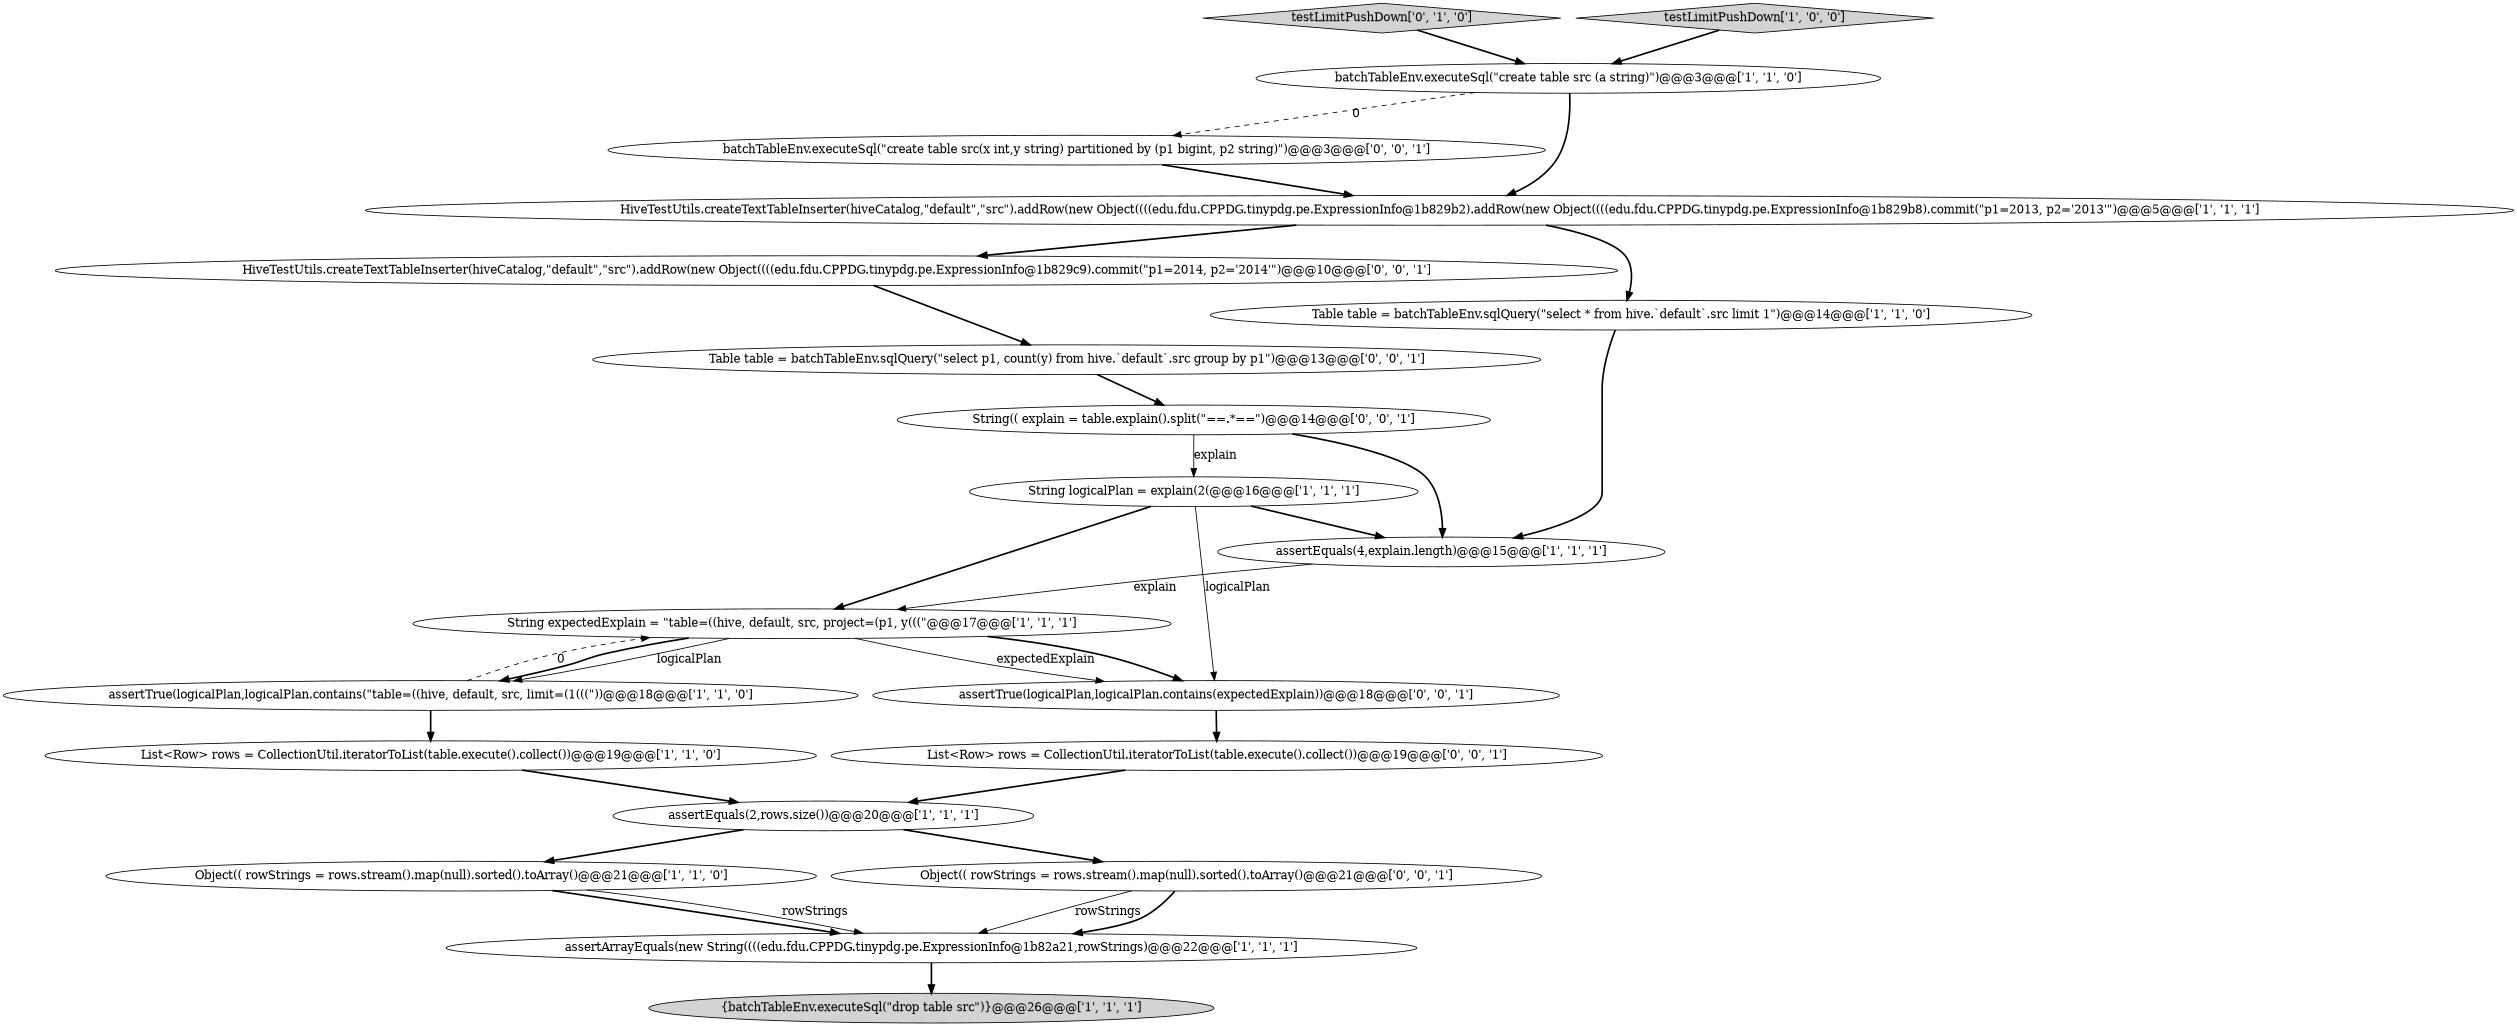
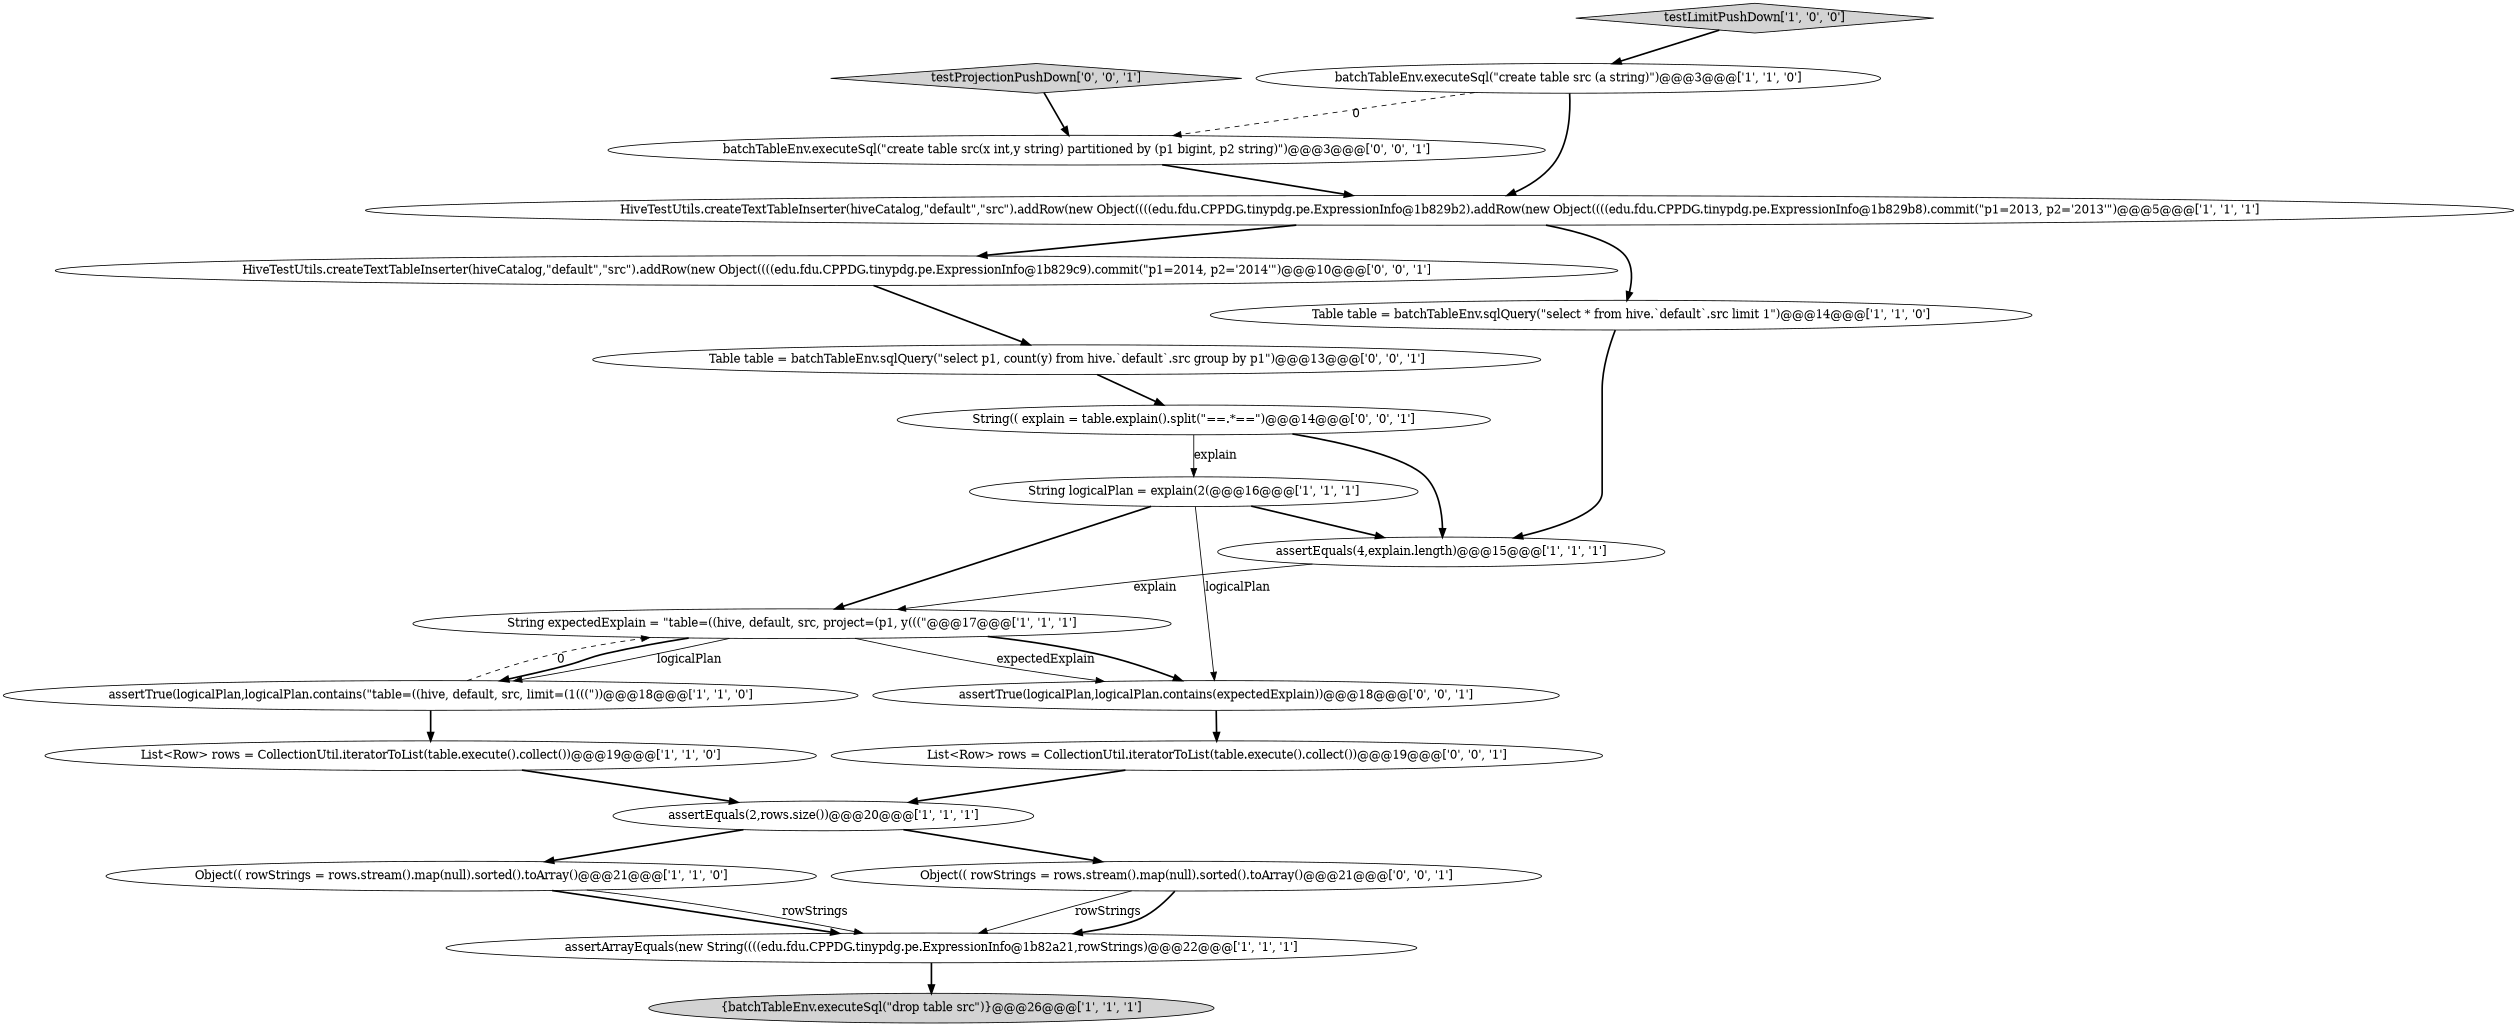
node "testLimitPushDown['0', '1', '0']": removed
node "testProjectionPushDown['0', '0', '1']": added
